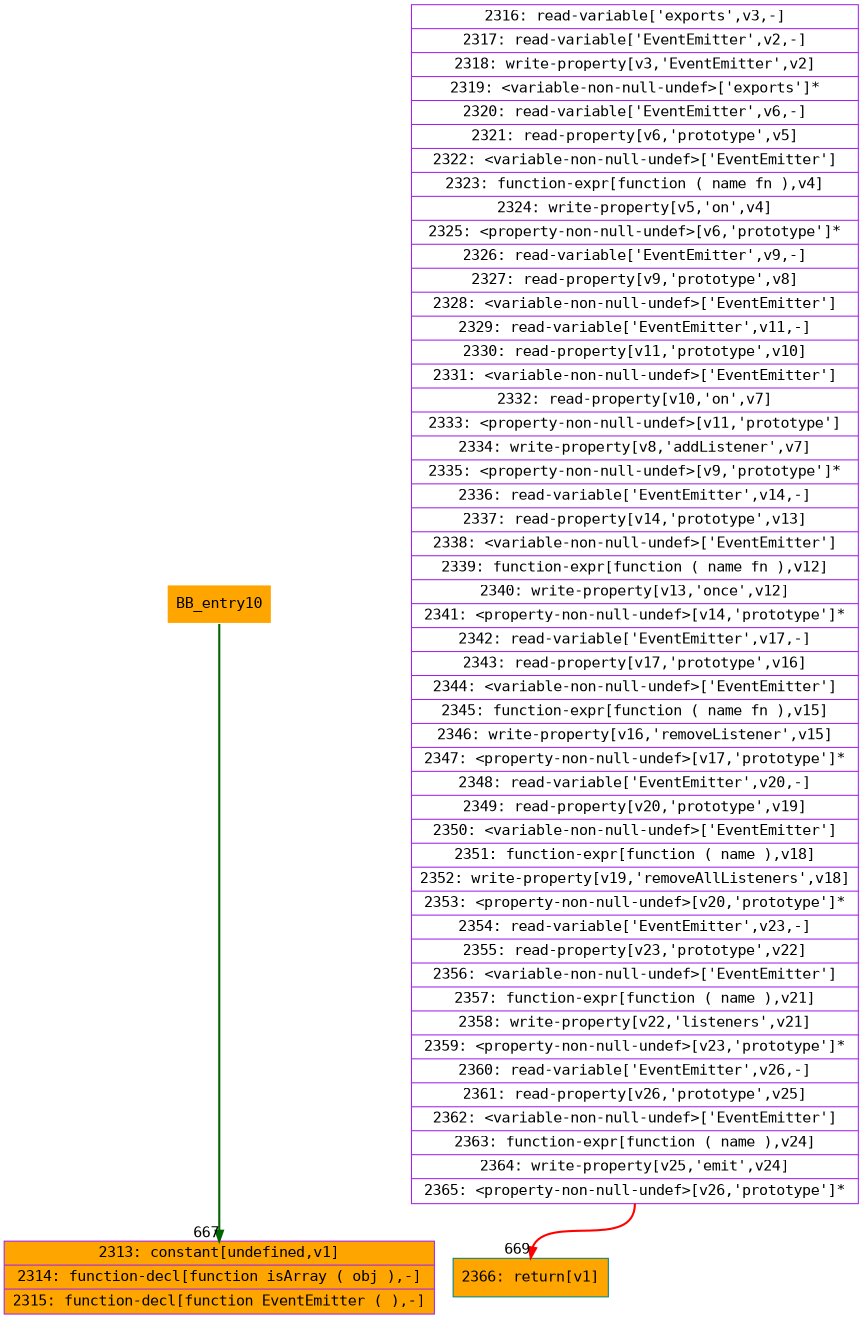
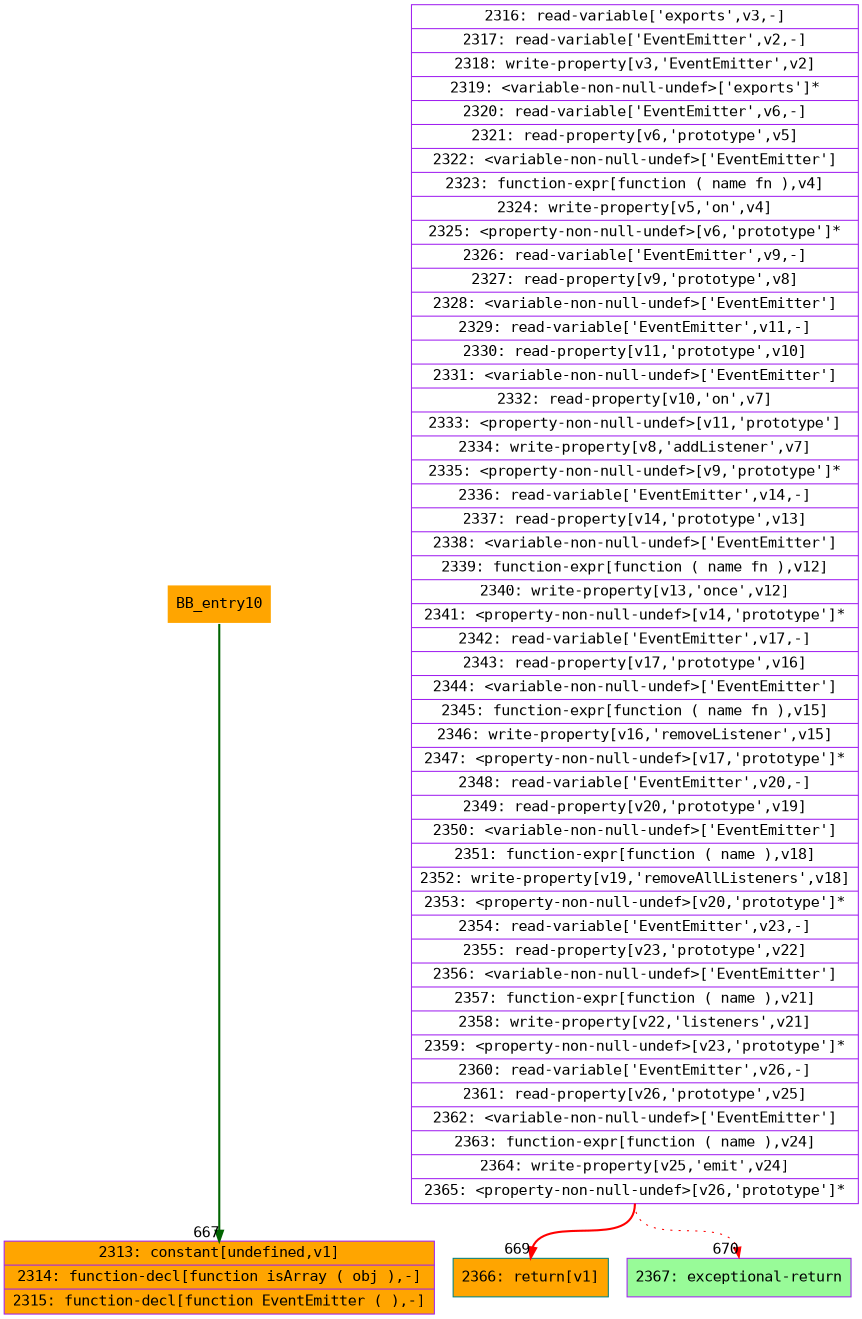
node "2367: exceptional-return": added
